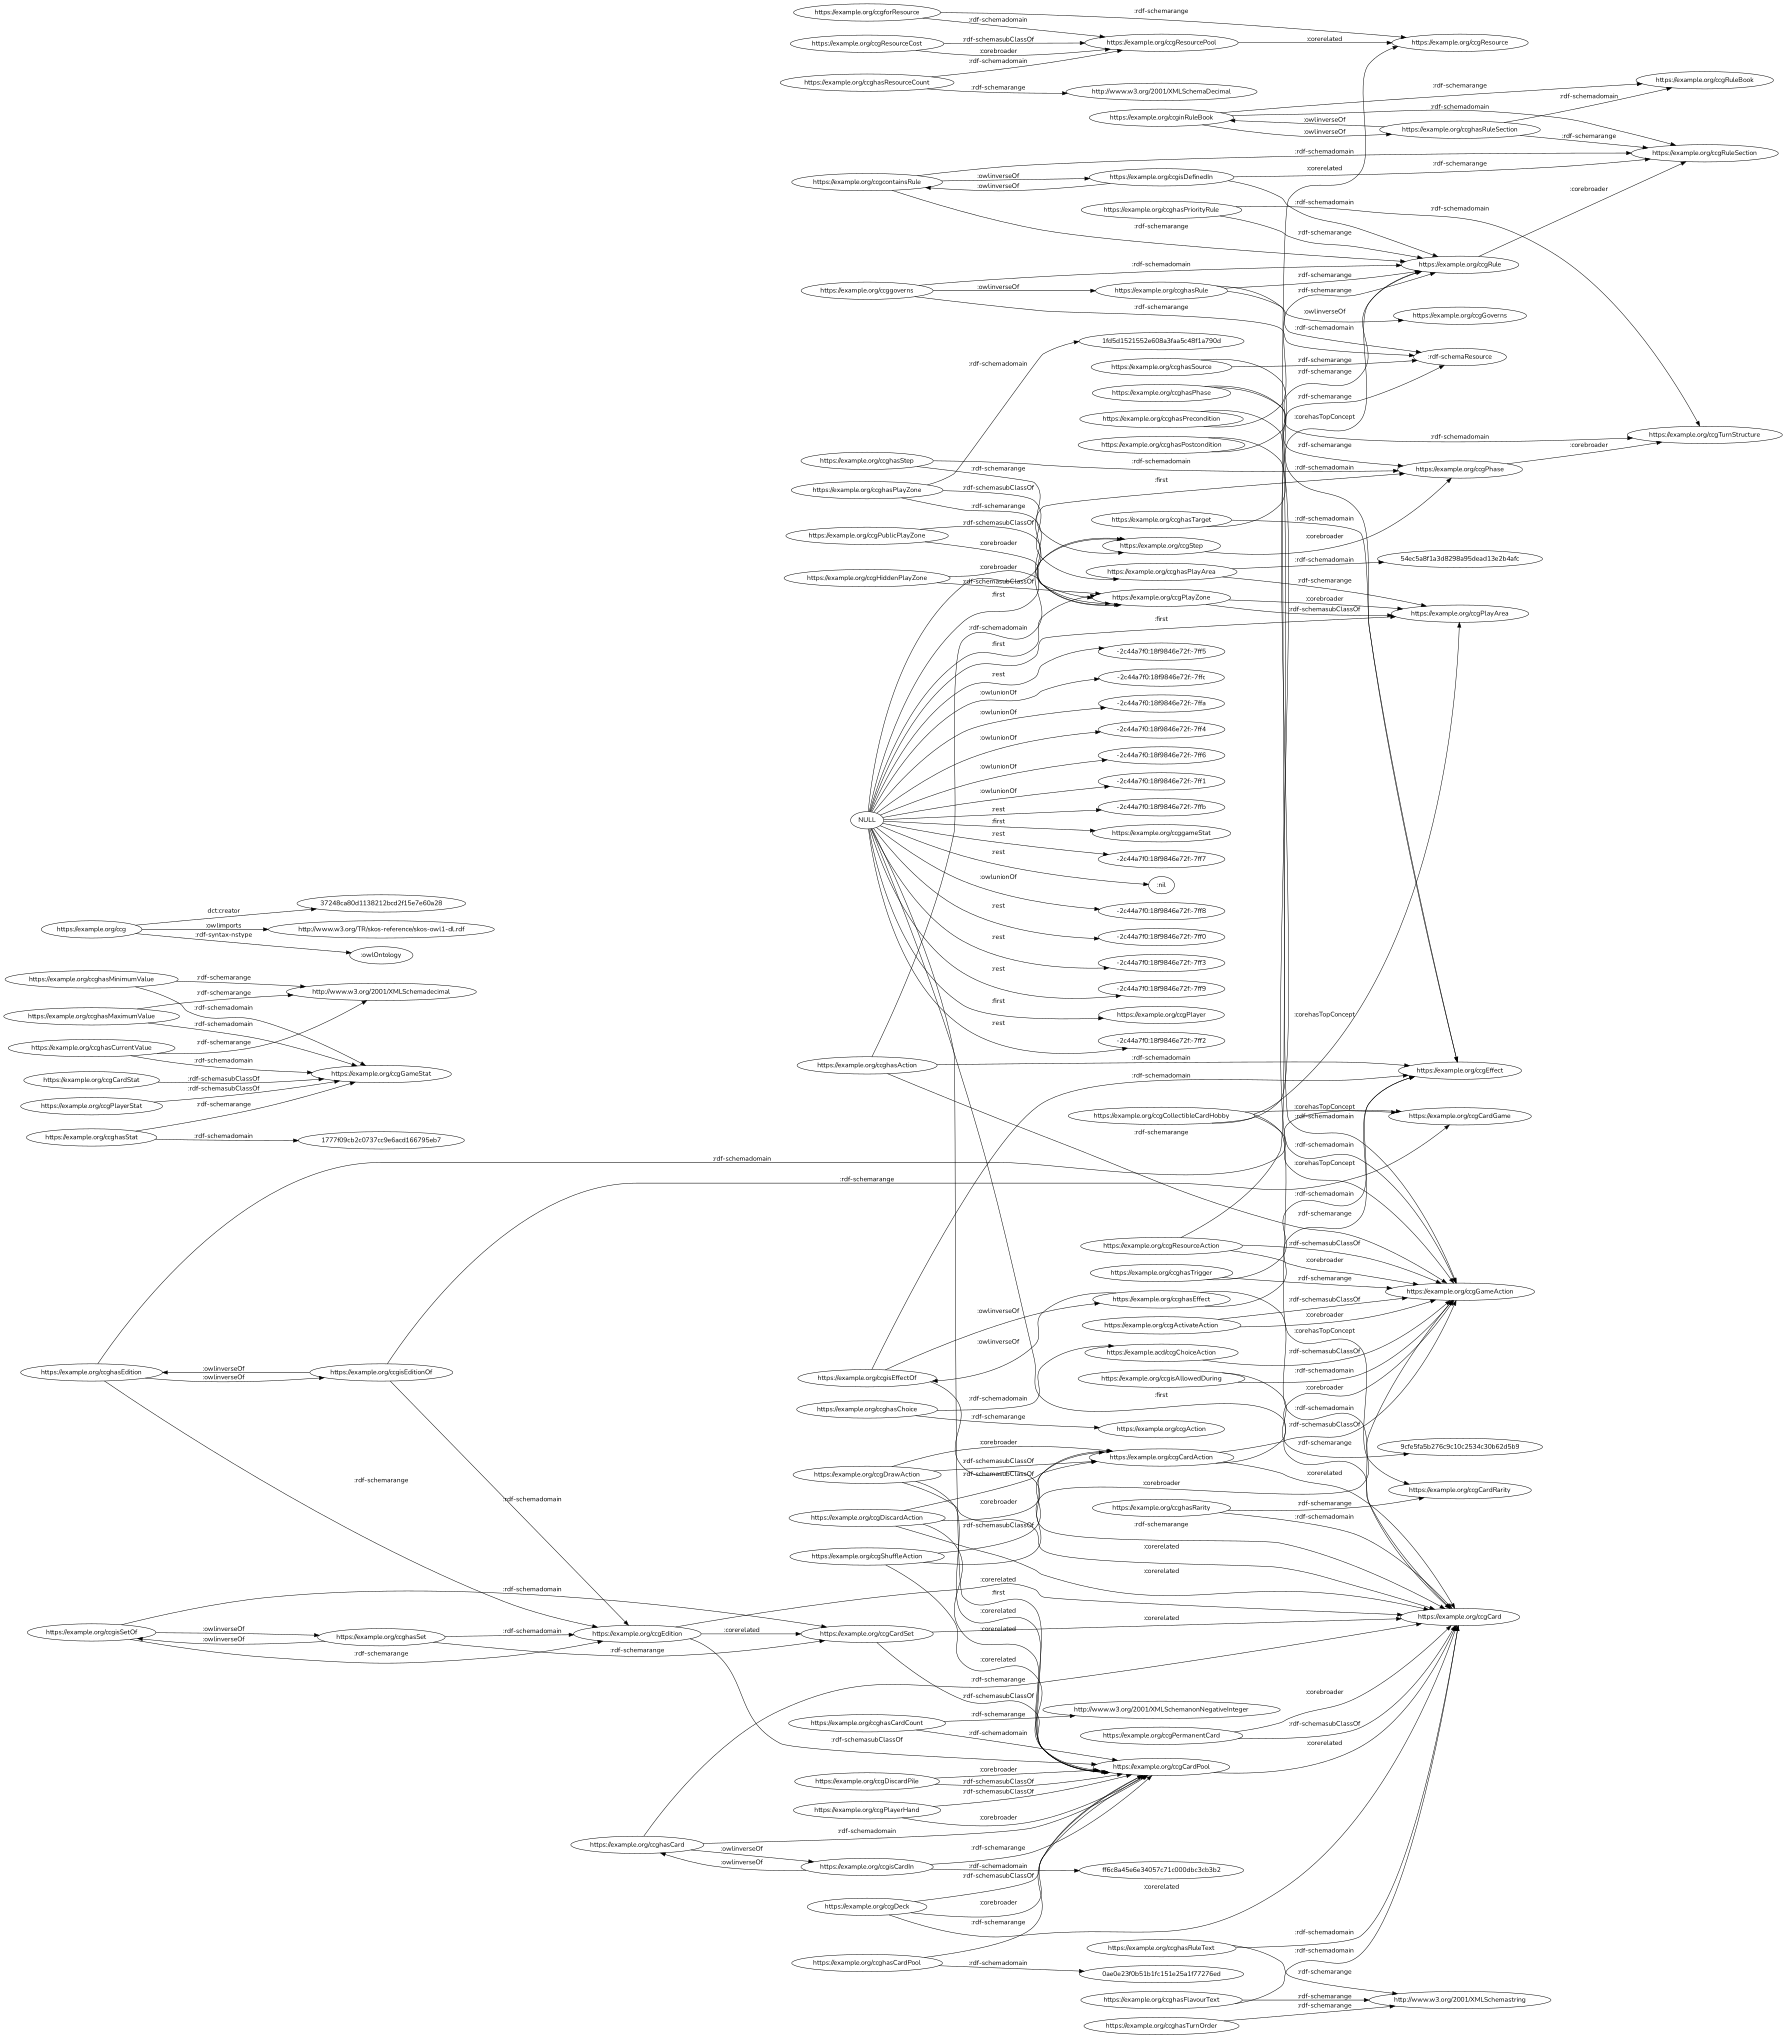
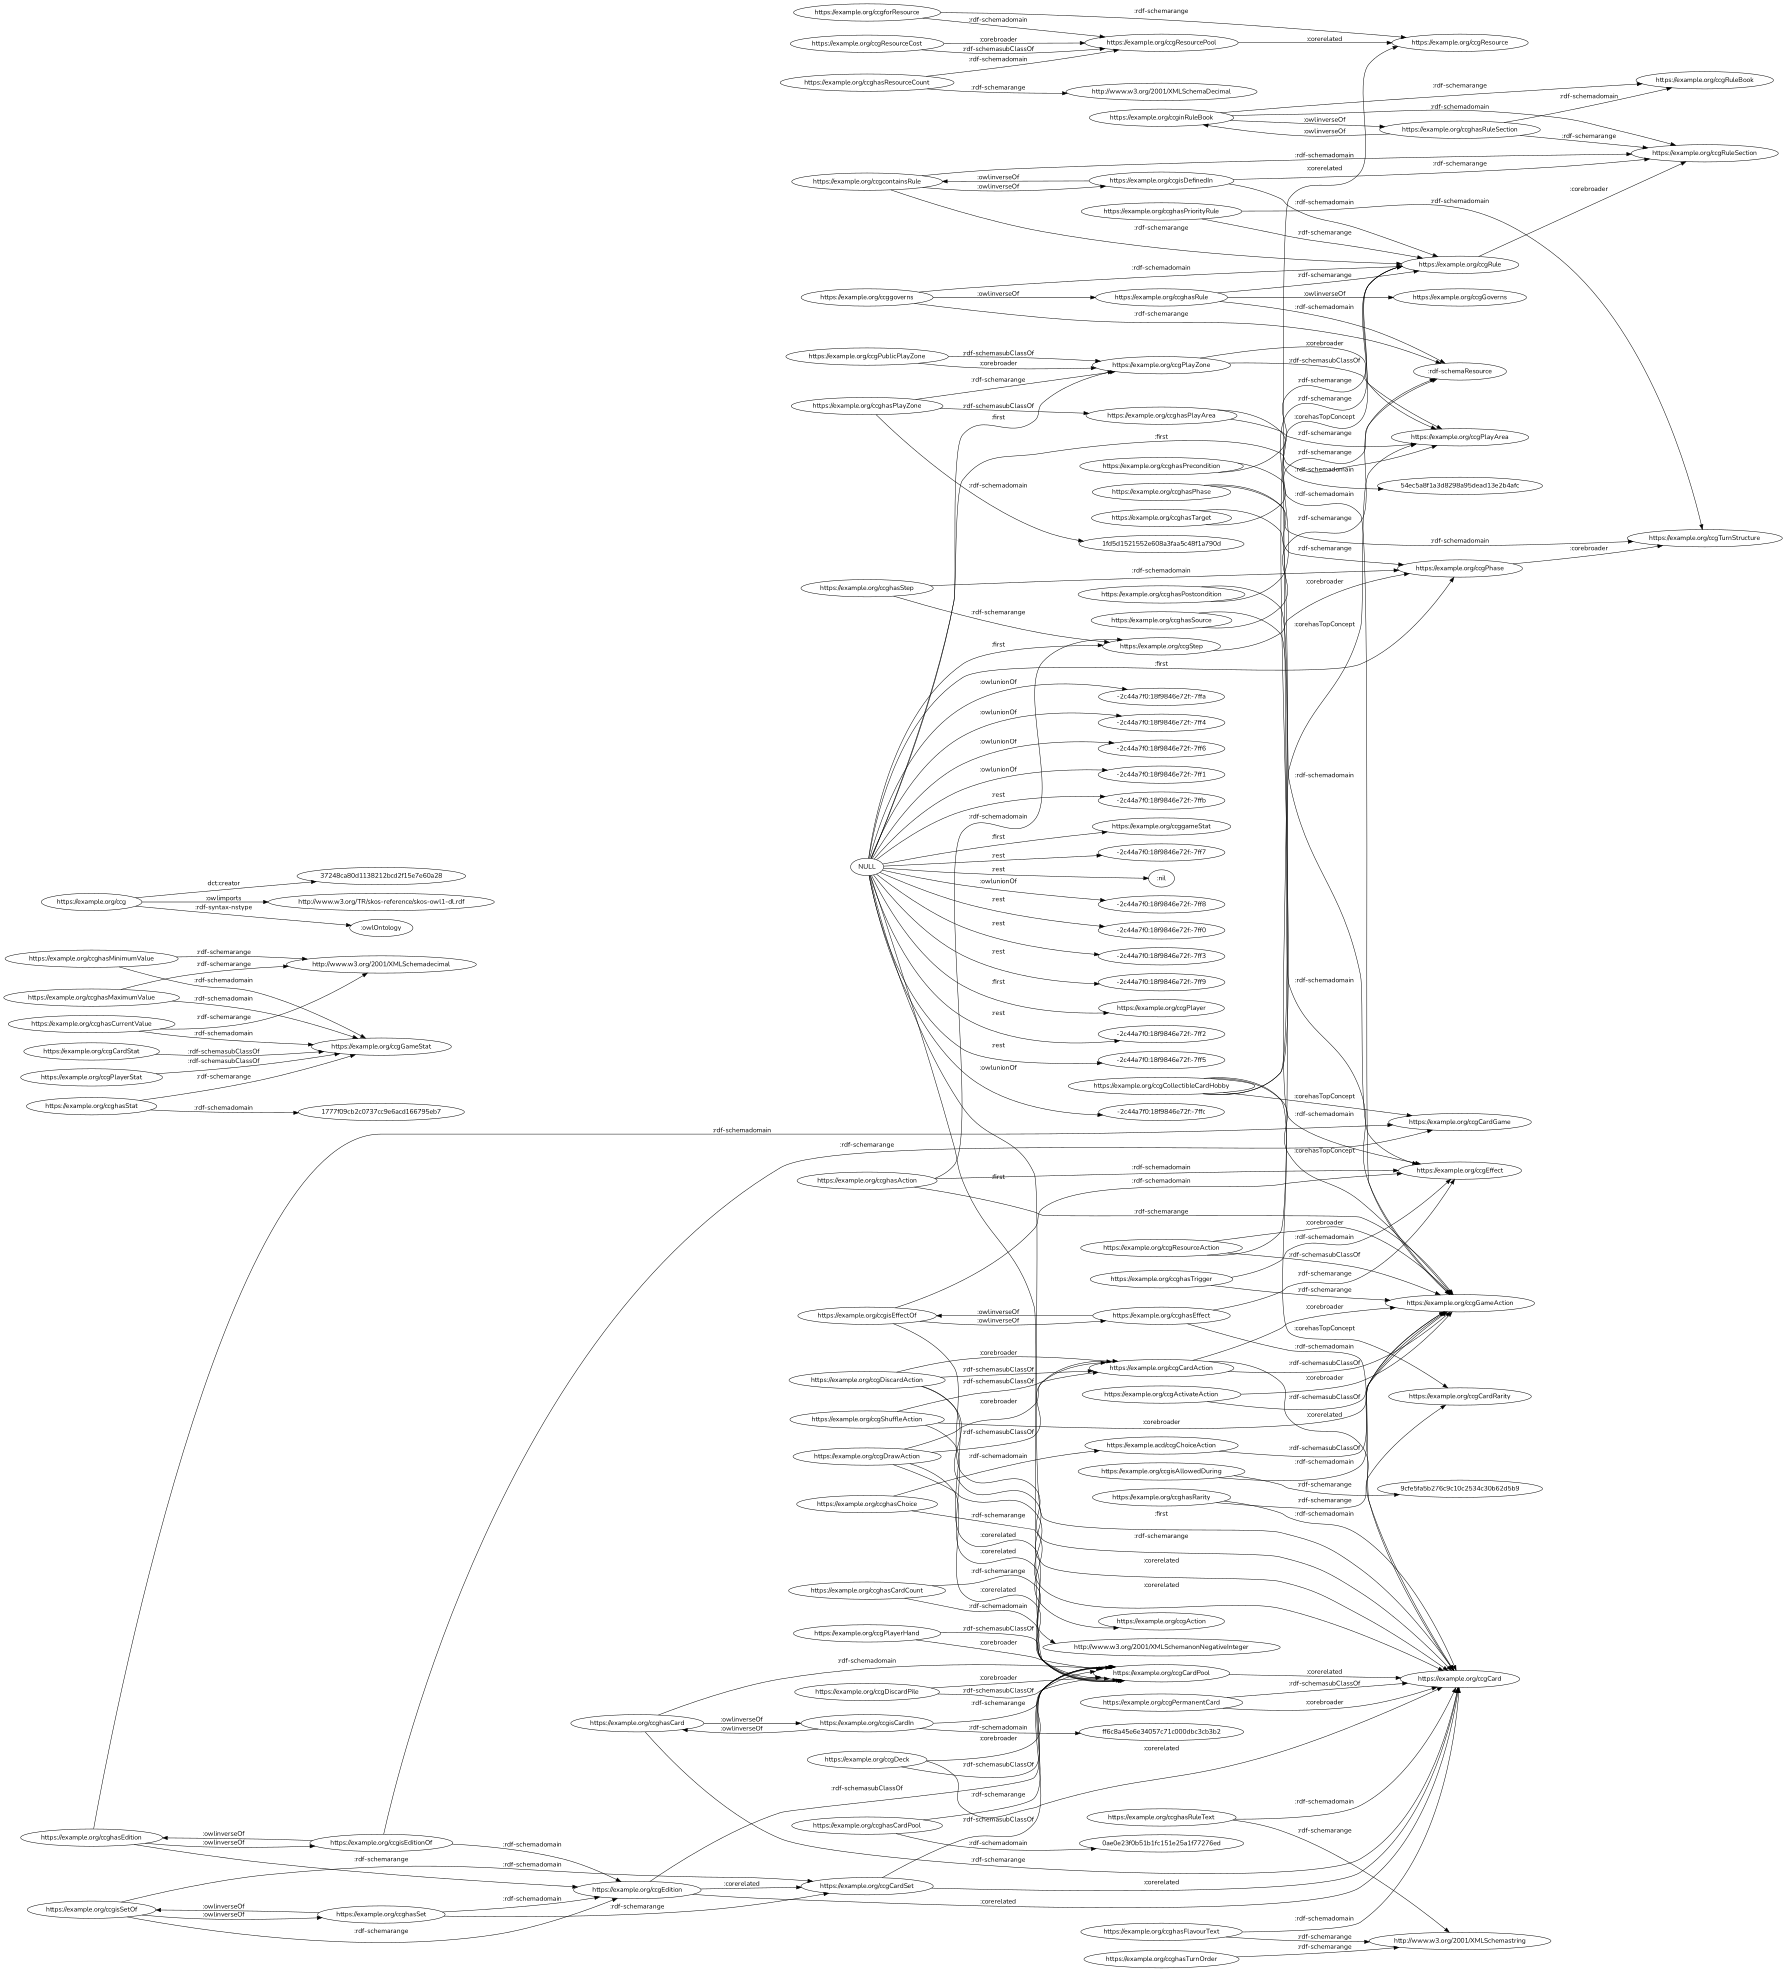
node "https://example.org/ccgHiddenPlayZone": removed
